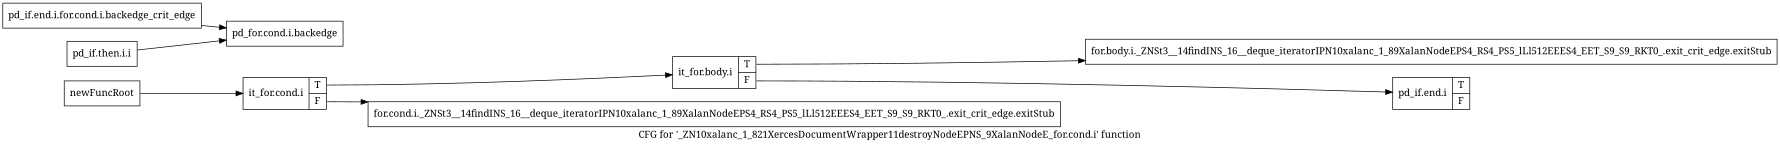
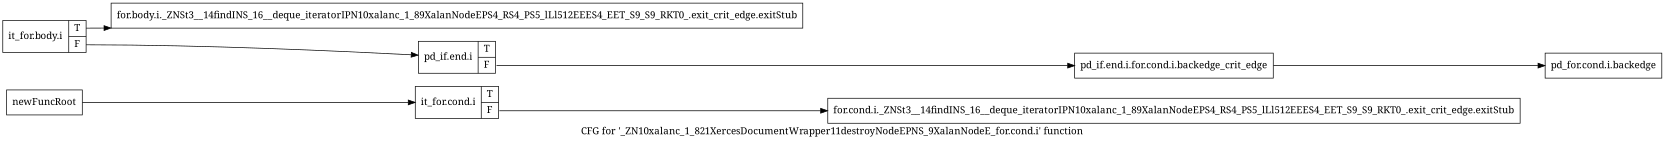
node "pd_if.then.i.i": removed
edge "pd_if.end.i" -> "pd_if.end.i.for.cond.i.backedge_crit_edge": added
edge "it_for.cond.i" -> "it_for.body.i": removed
